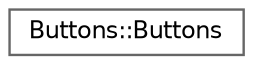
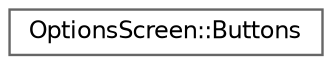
node "Buttons::Buttons": label "Buttons::Buttons" -> "OptionsScreen::Buttons"
